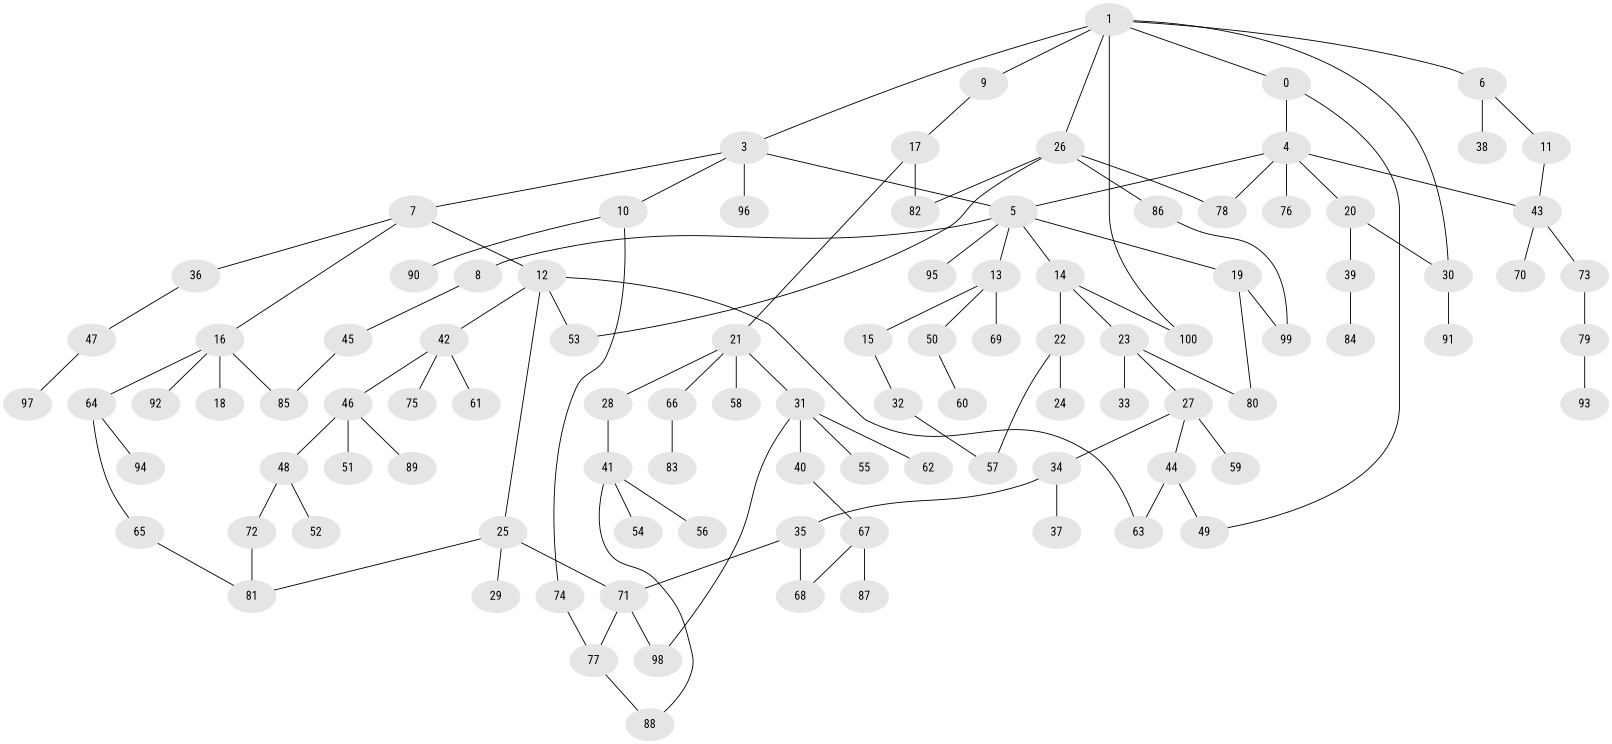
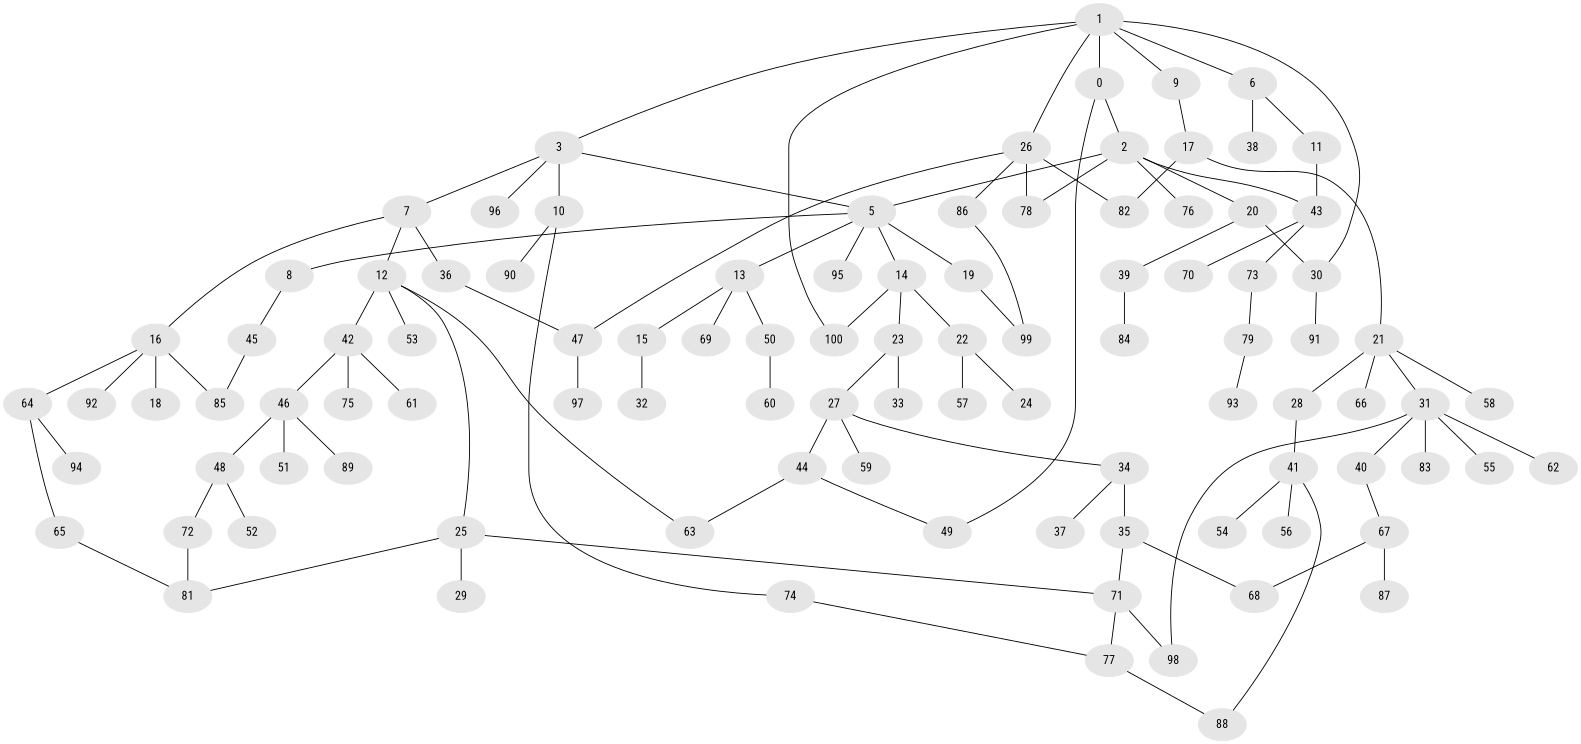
node "4": label "4" -> "2"
edge "26" -- "53": now "26" -- "47"
node "80": removed
edge "66" -- "83": now "31" -- "83"
edge "32" -- "57": removed
